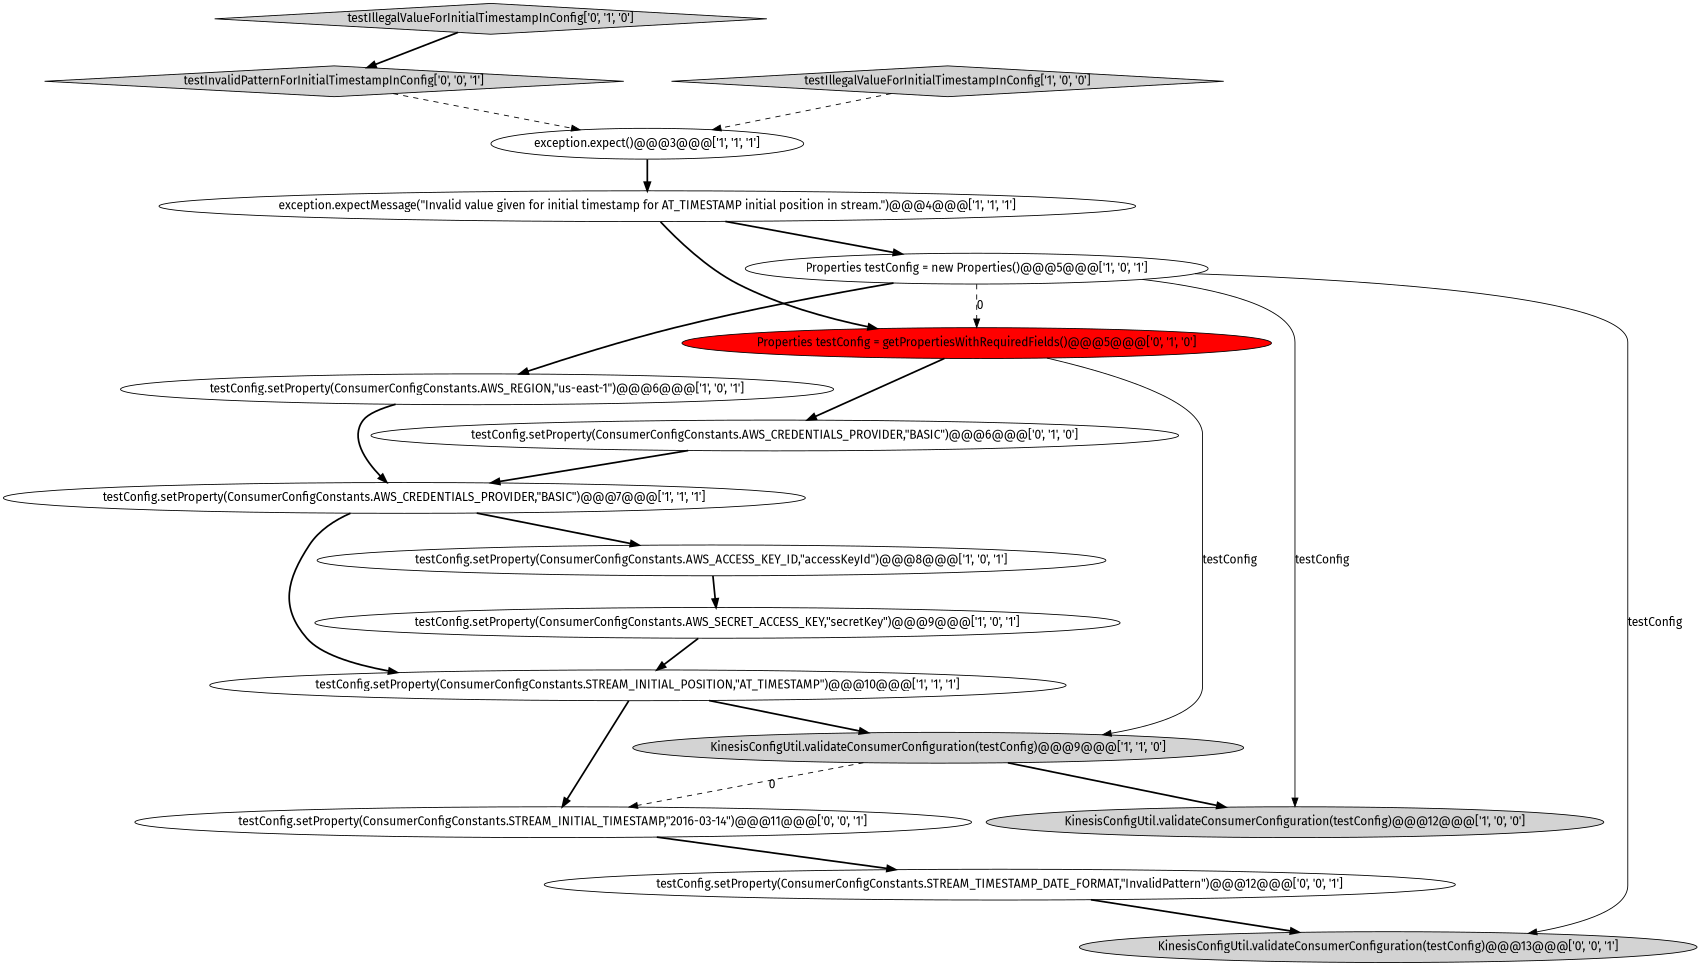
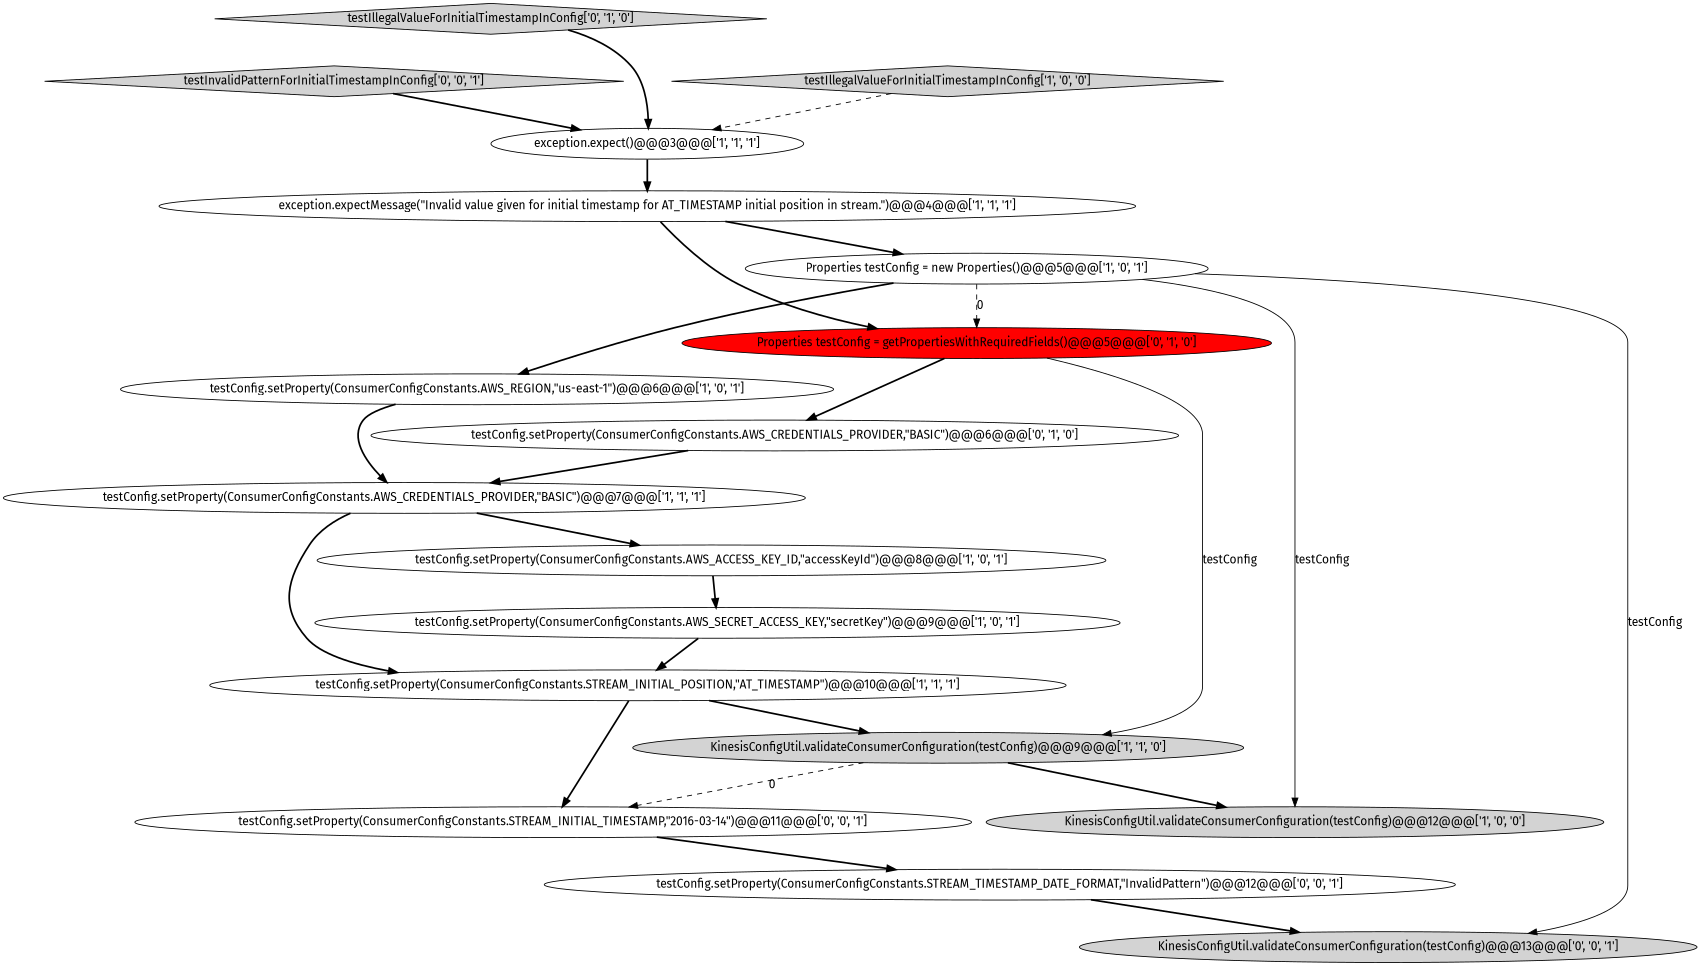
edge "testIllegalValueForInitialTimestampInConfig['0', '1', '0']" -> "testInvalidPatternForInitialTimestampInConfig['0', '0', '1']": now "testIllegalValueForInitialTimestampInConfig['0', '1', '0']" -> "exception.expect()@@@3@@@['1', '1', '1']"
edge "testInvalidPatternForInitialTimestampInConfig['0', '0', '1']" -> "exception.expect()@@@3@@@['1', '1', '1']": style dashed -> bold
